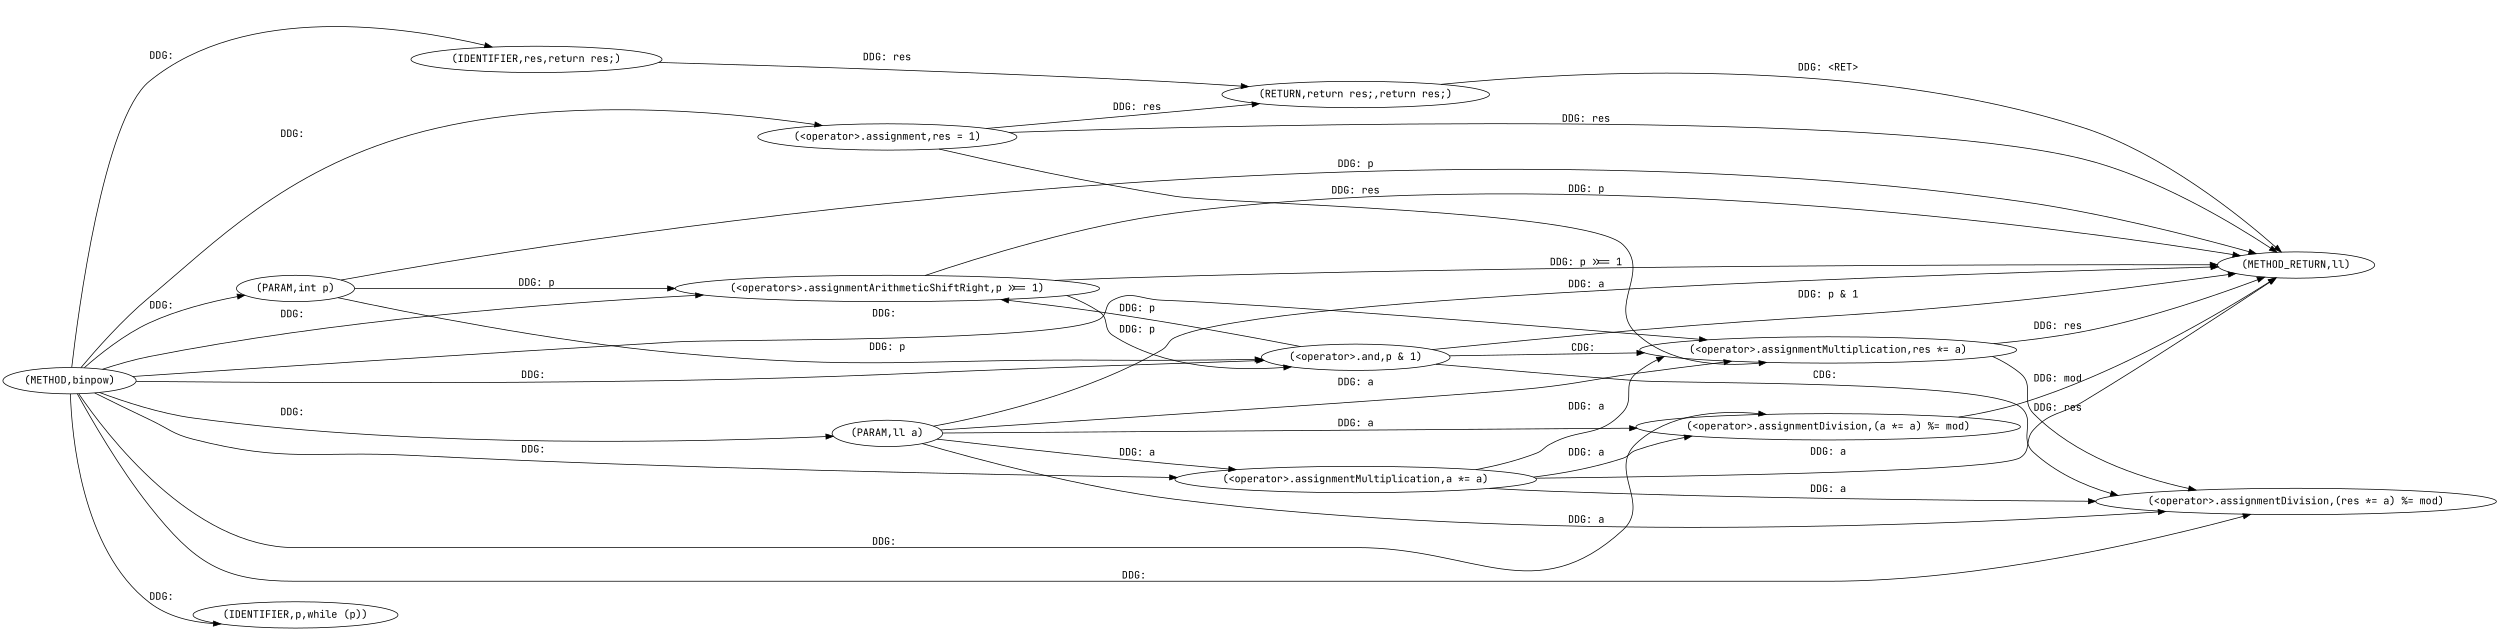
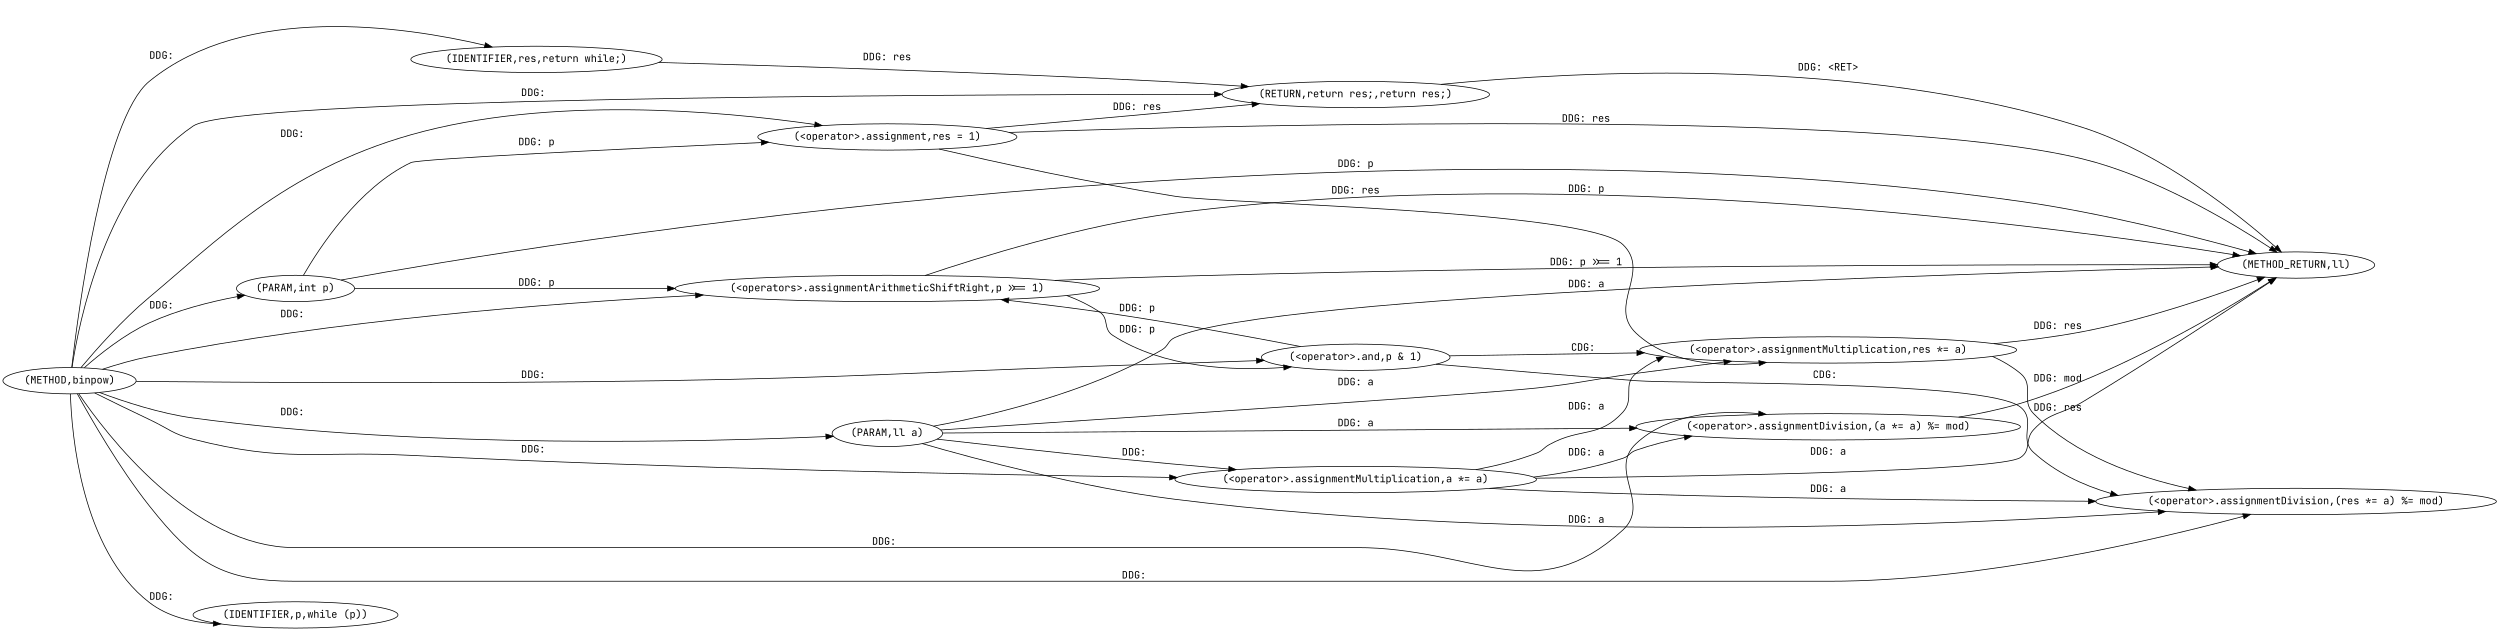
node "(IDENTIFIER,res,return res;)": label "(IDENTIFIER,res,return res;)" -> "(IDENTIFIER,res,return while;)"
edge "(<operator>.and,p & 1)" -> "(METHOD_RETURN,ll)": removed, label "DDG: p & 1"
edge "(METHOD,binpow)" -> "(<operator>.assignmentMultiplication,res *= a)": now "(METHOD,binpow)" -> "(RETURN,return res;,return res;)"
edge "(PARAM,int p)" -> "(<operator>.and,p & 1)": now "(PARAM,int p)" -> "(<operator>.assignment,res = 1)"
edge "(PARAM,ll a)" -> "(<operator>.assignmentMultiplication,a *= a)": label "DDG: a" -> "DDG: "
